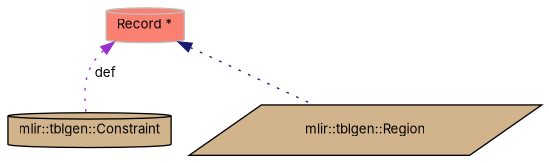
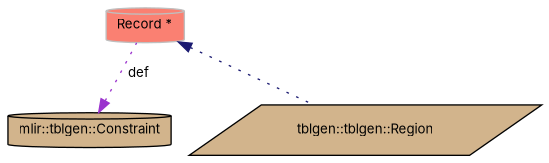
edge "mlir::tblgen::Constraint" -> "Record *": reversed
node "mlir::tblgen::Region": label "mlir::tblgen::Region" -> "tblgen::tblgen::Region"
